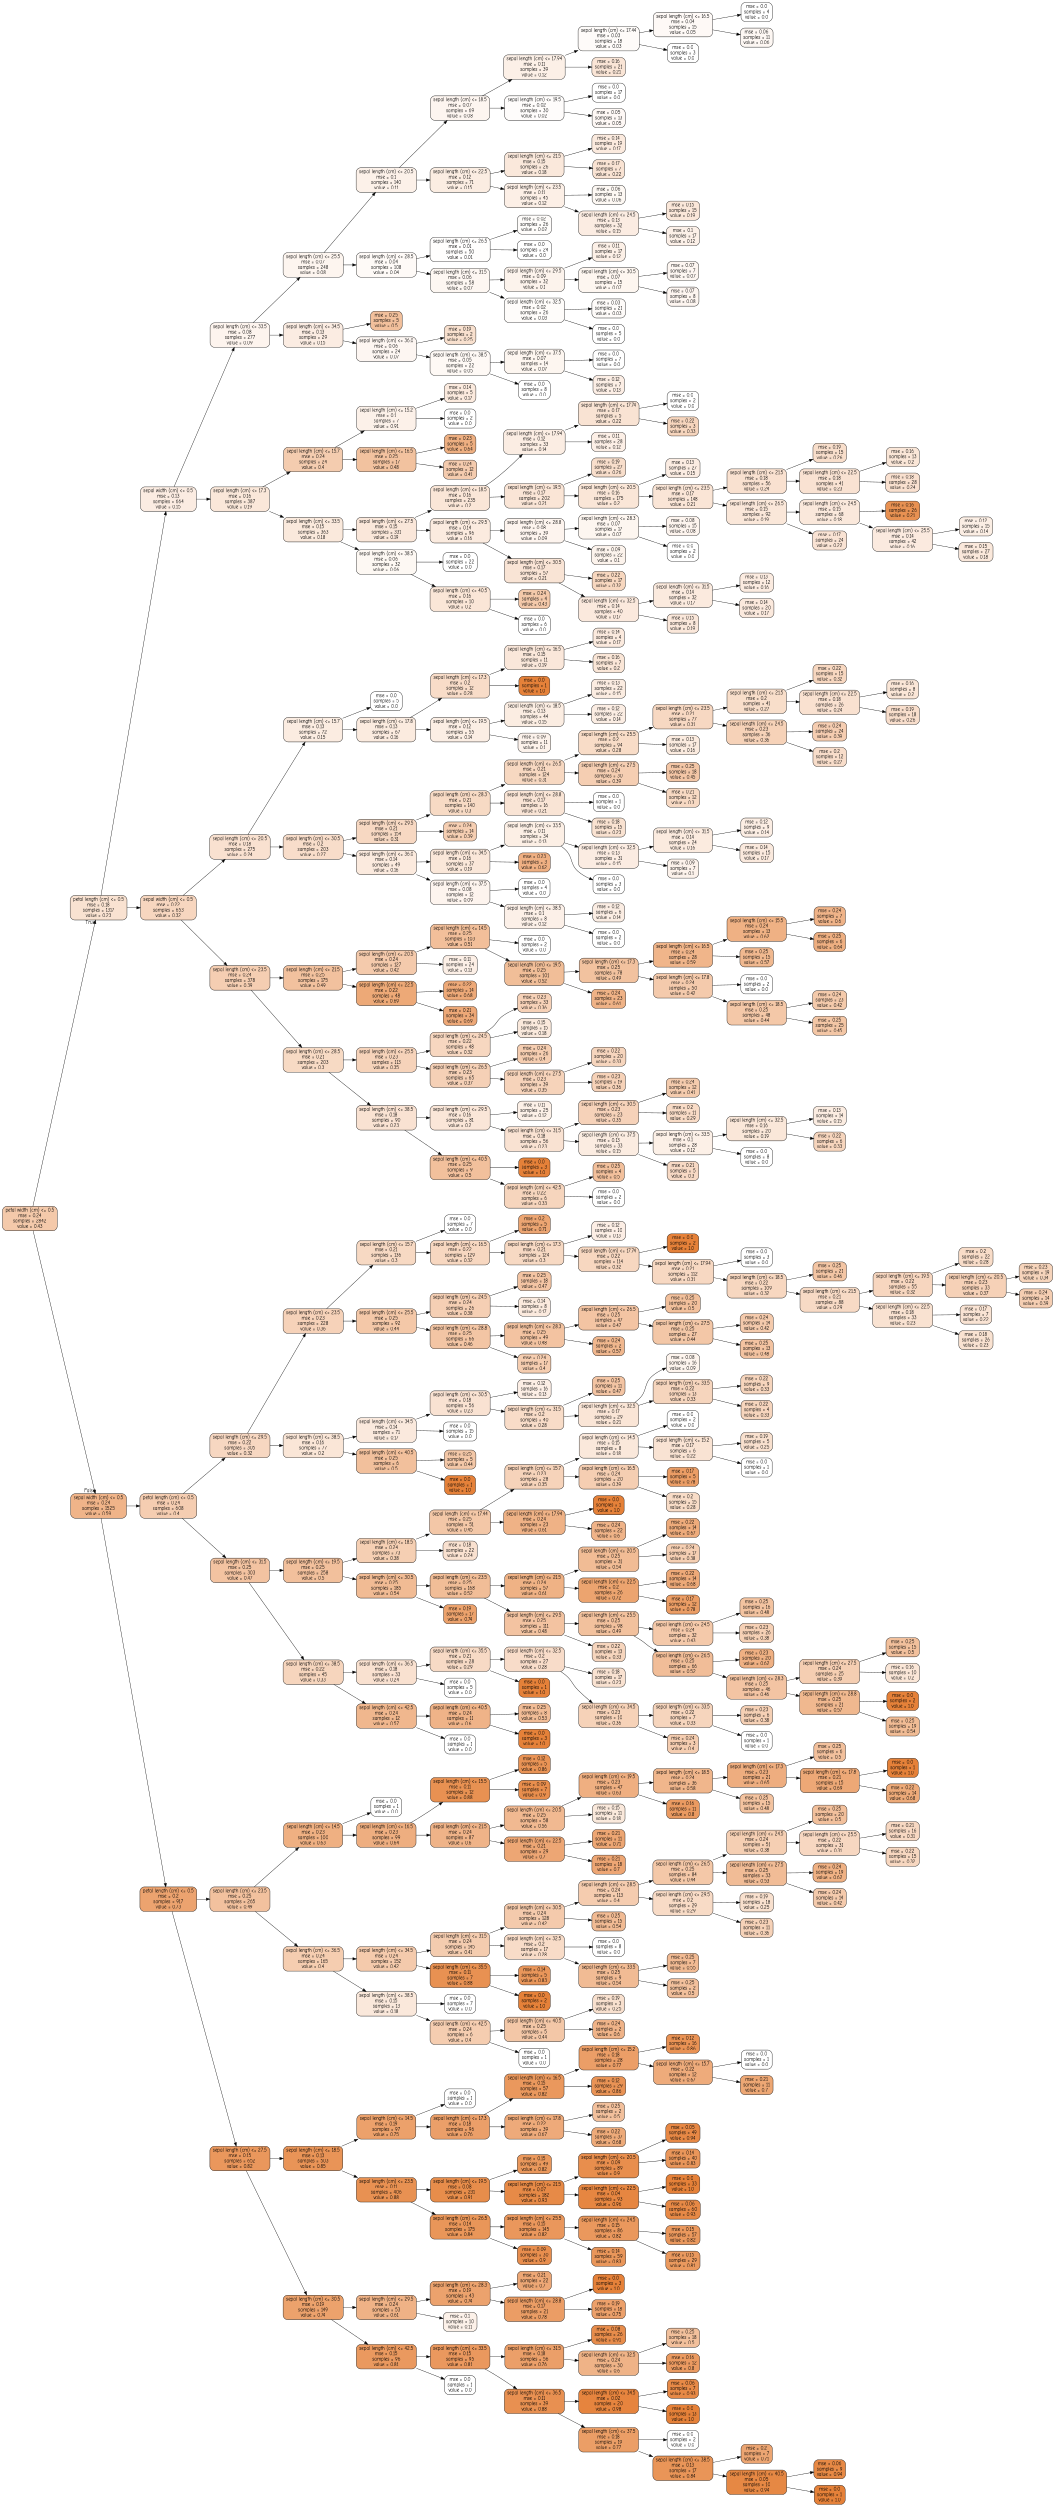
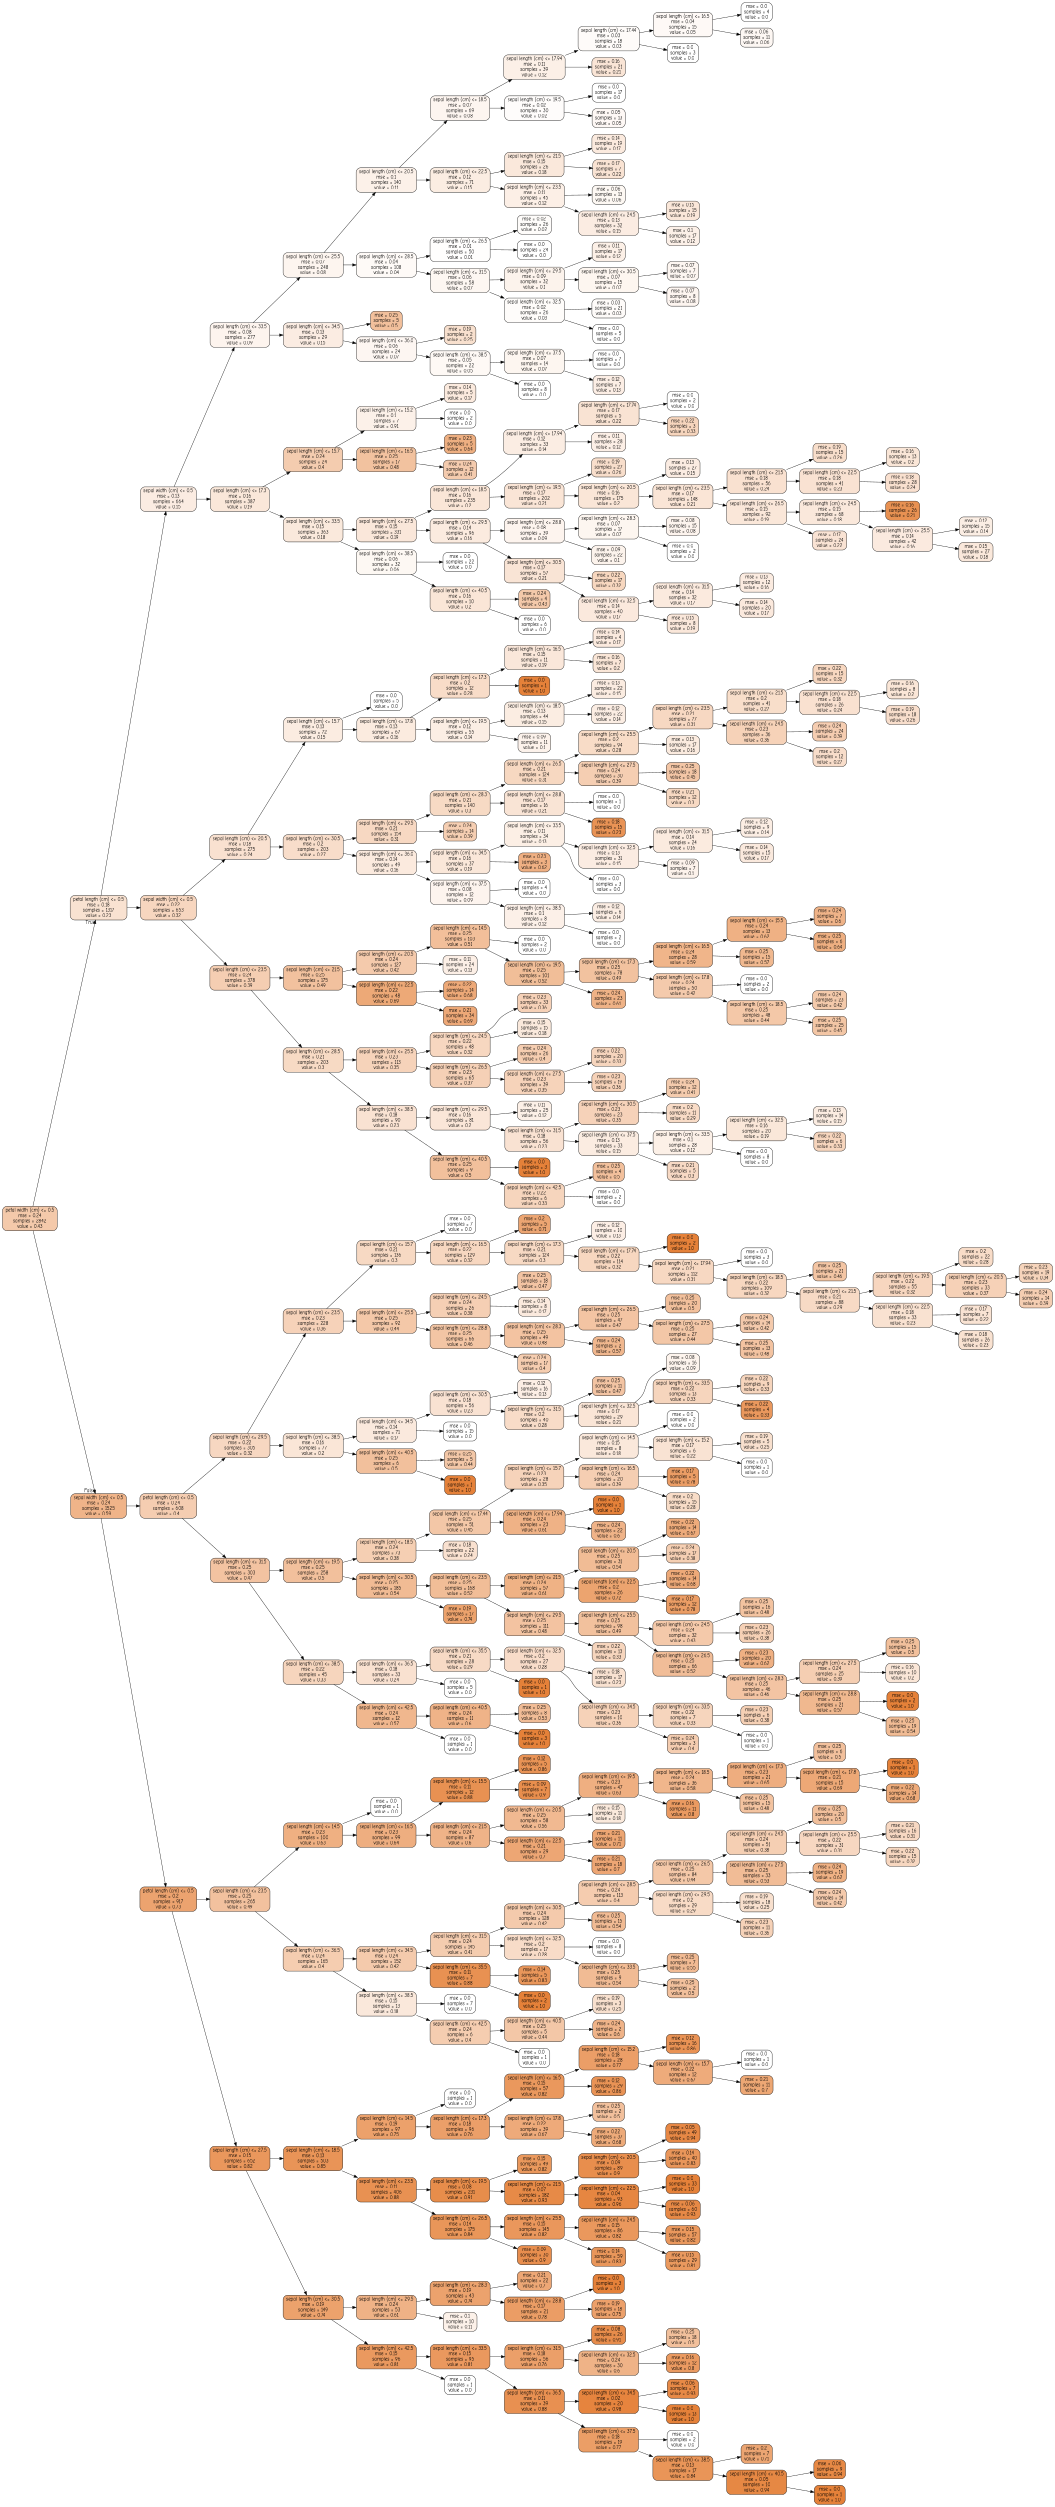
node "mse = 0.18 samples = 15 value = 0.23": fillcolor #f9e2d1 -> #e99355
node "mse = 0.22 samples = 4 value = 0.33": fillcolor #f6d5bd -> #ea985d
